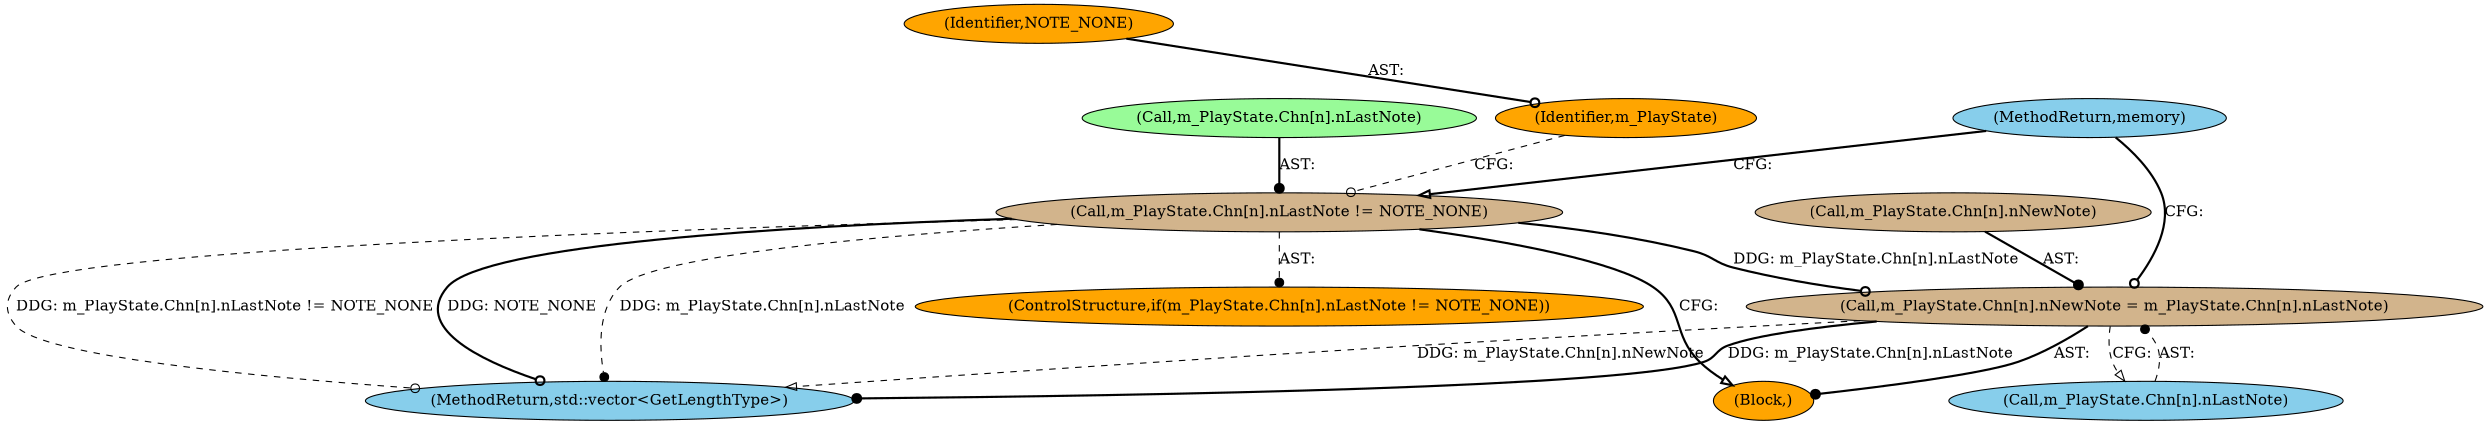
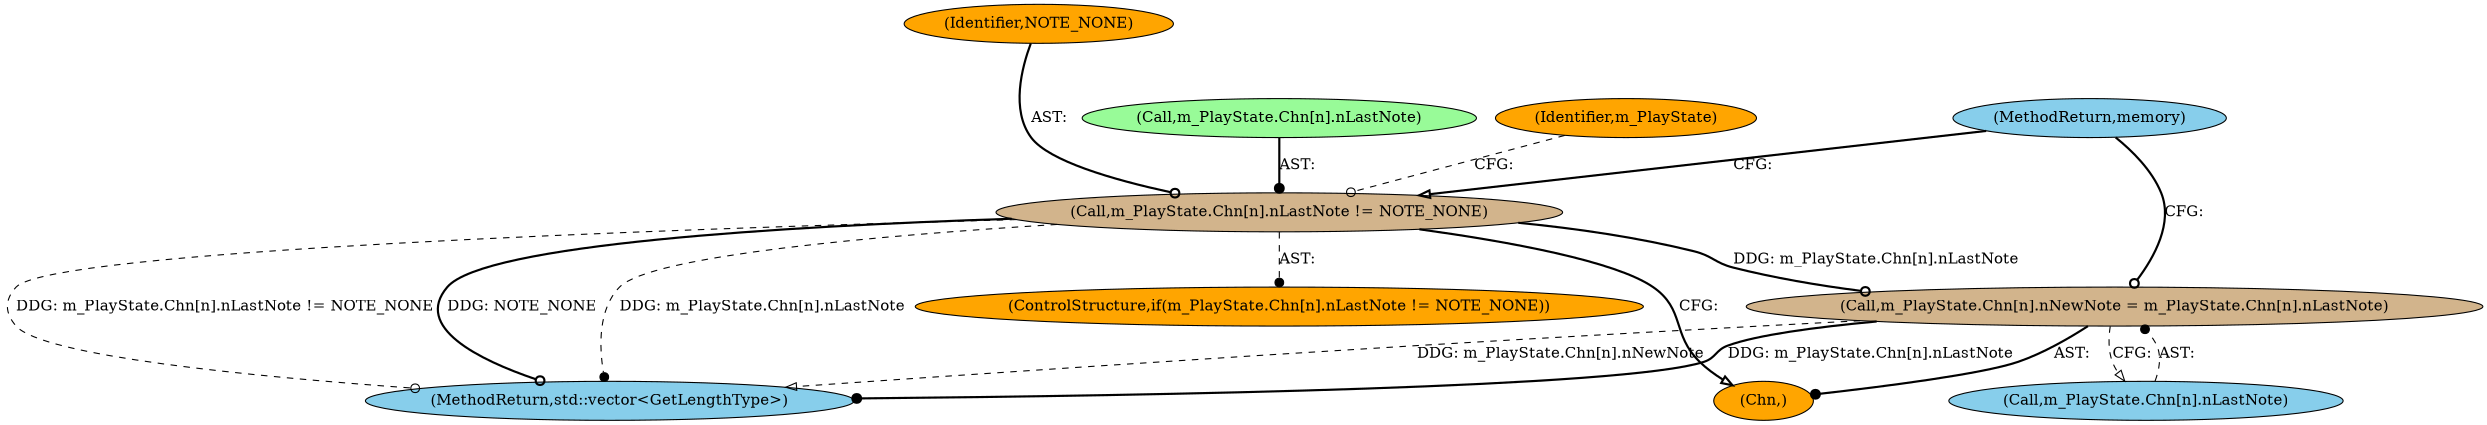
edge "(Identifier,NOTE_NONE)" -> "(Identifier,m_PlayState)": now "(Identifier,NOTE_NONE)" -> "(Call,m_PlayState.Chn[n].nLastNote != NOTE_NONE)"
node "(Call,m_PlayState.Chn[n].nNewNote)": removed
node "(Block,)": label "(Block,)" -> "(Chn,)"
